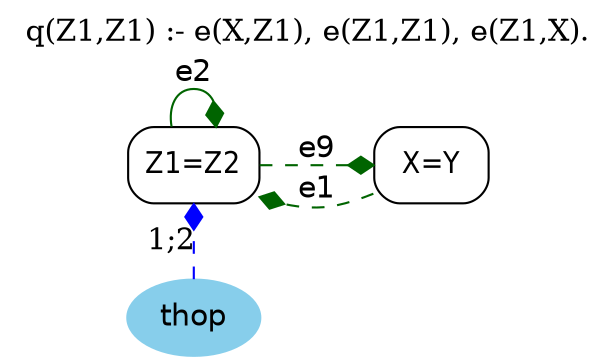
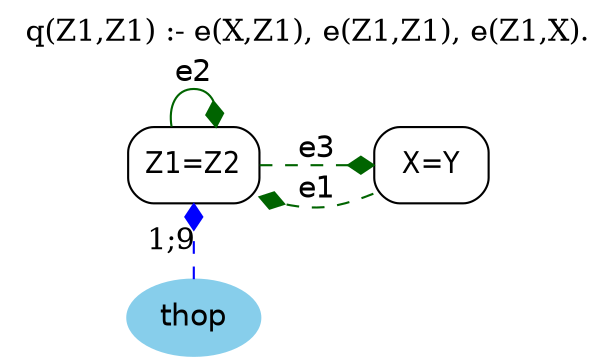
edge "Z1=Z2" -> "X=Y": label "e9" -> "e3"
edge "thop" -> "Z1=Z2": label "1;2" -> "1;9"
